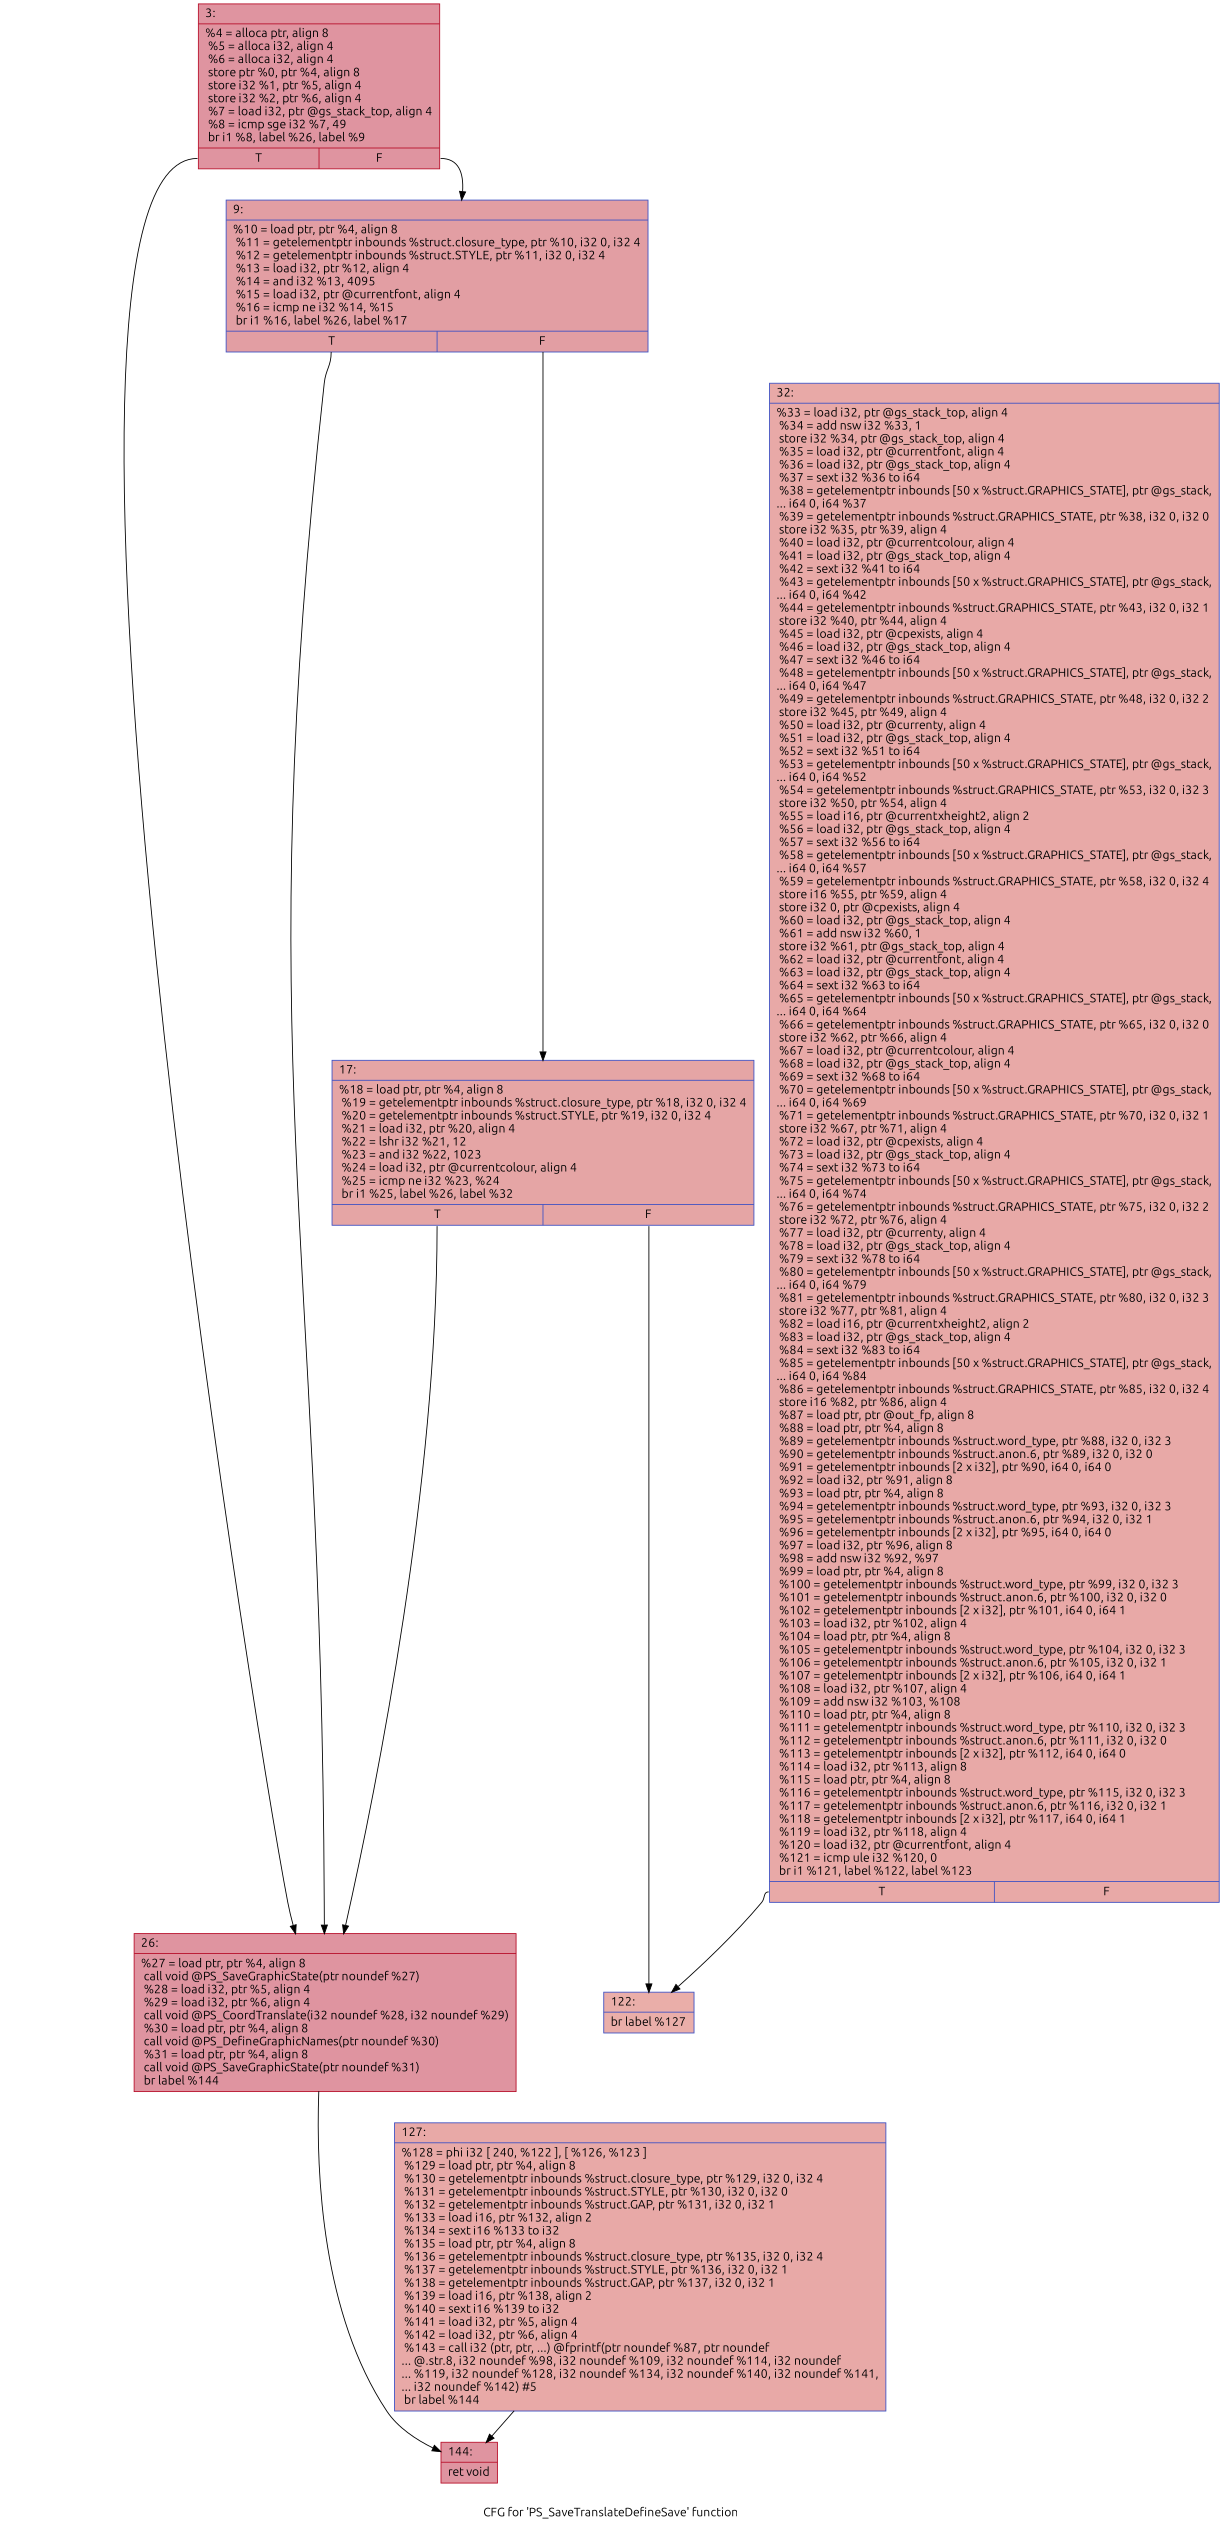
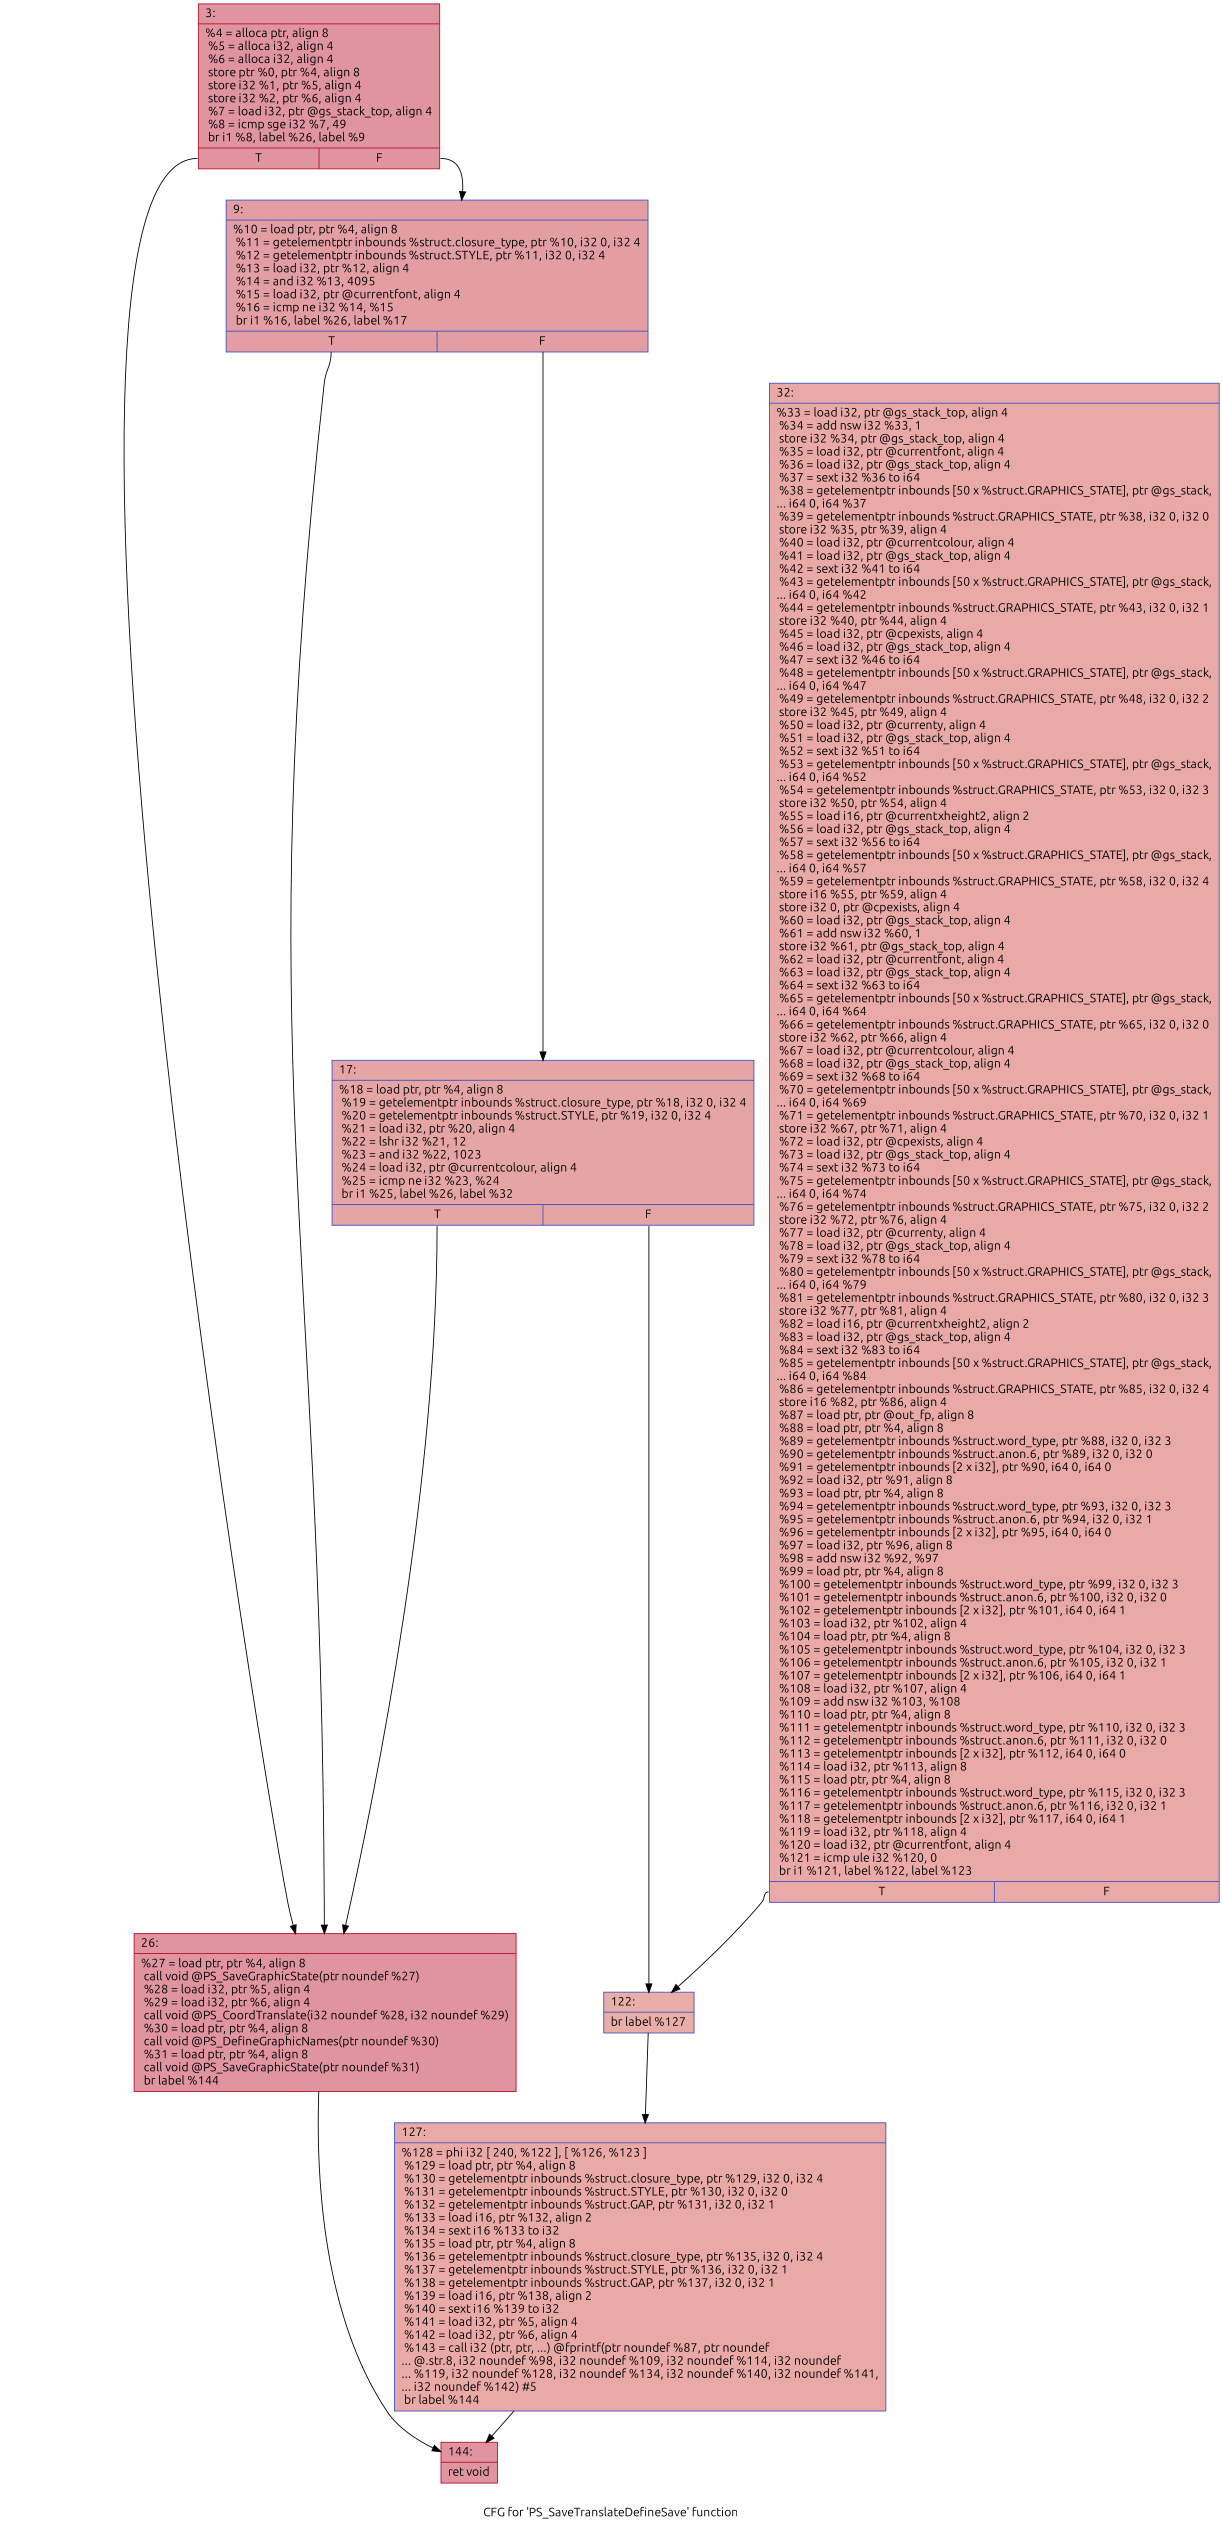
edge "122:" -> "127:": added
